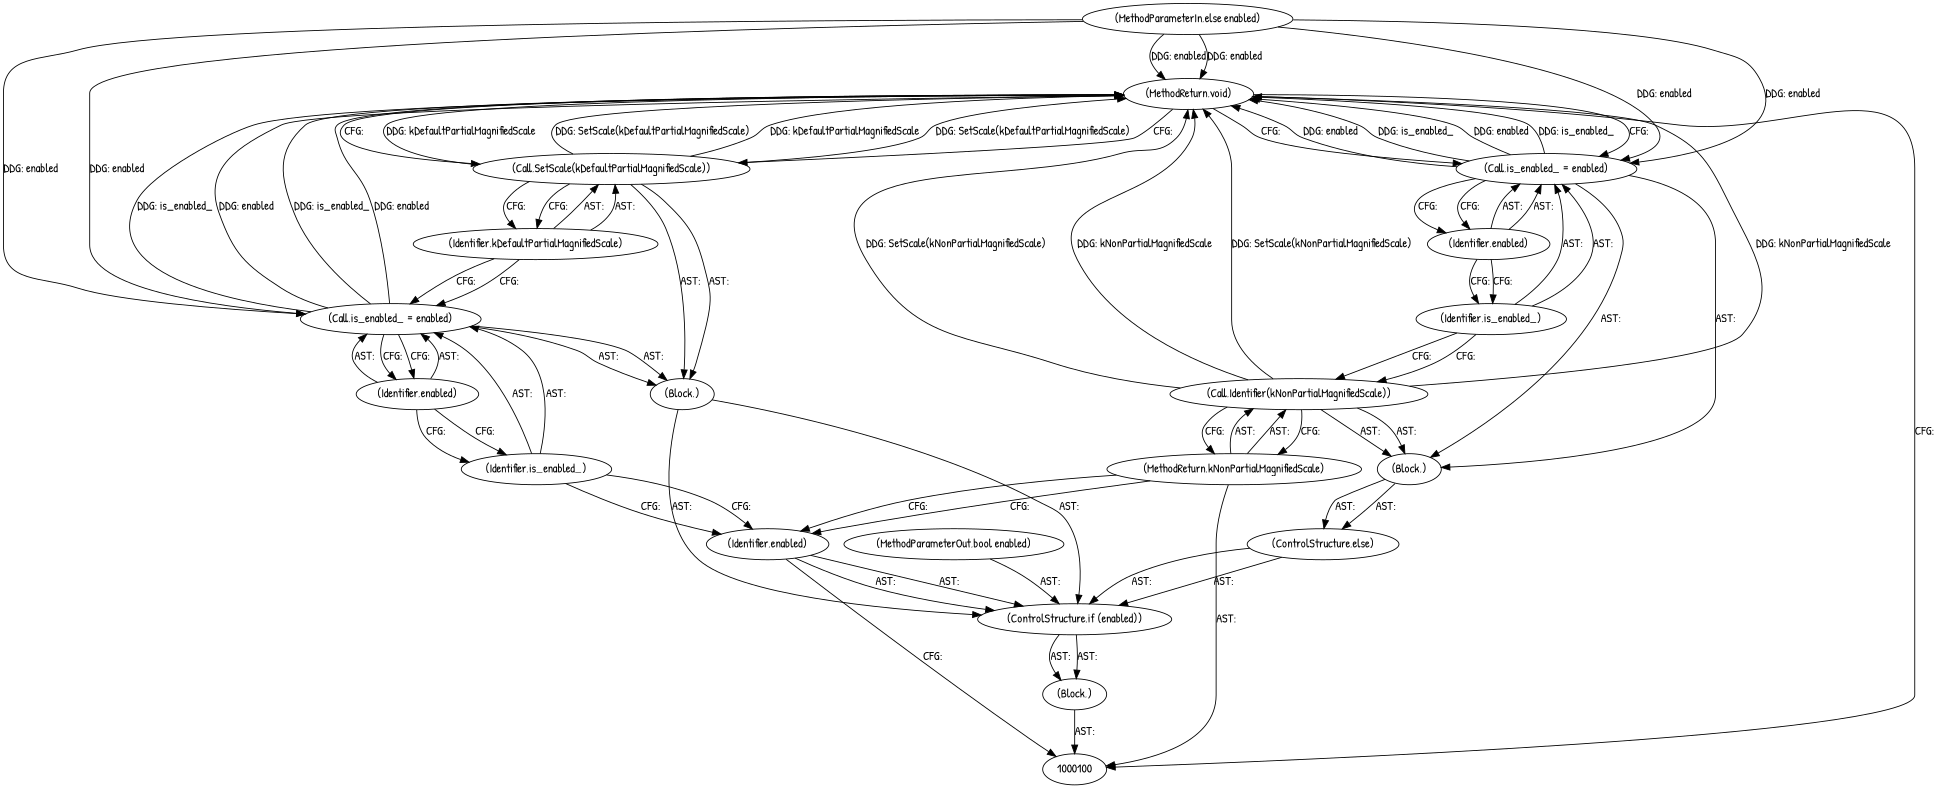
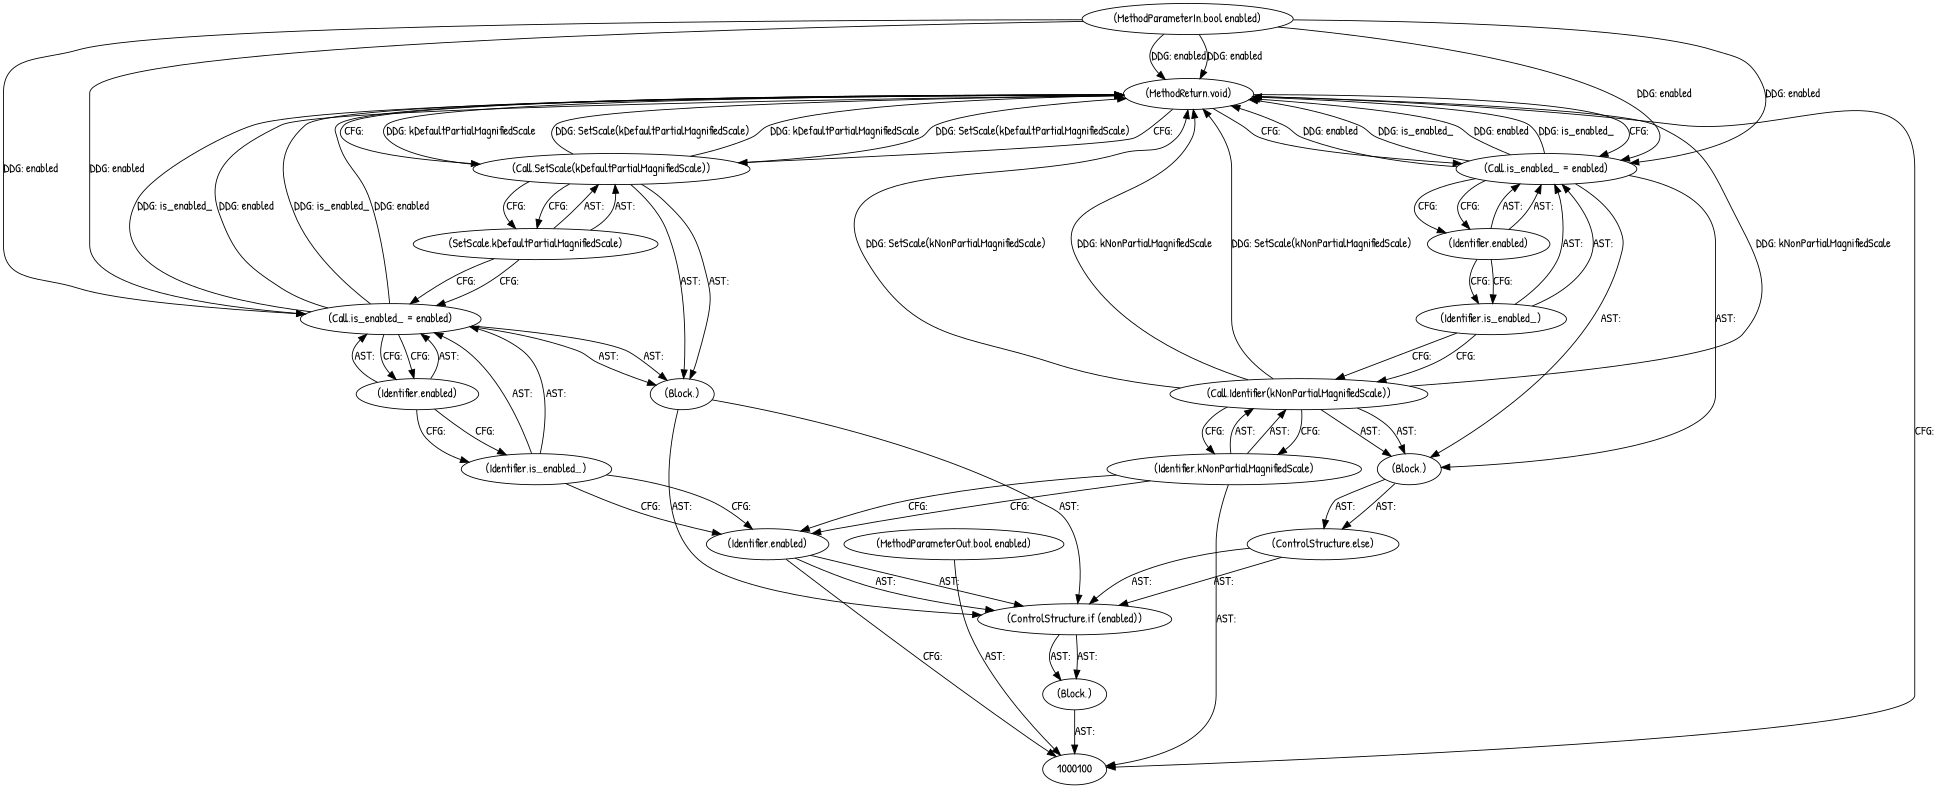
node "(MethodParameterIn,else enabled)": label "(MethodParameterIn,else enabled)" -> "(MethodParameterIn,bool enabled)"
node "(Identifier,kDefaultPartialMagnifiedScale)": label "(Identifier,kDefaultPartialMagnifiedScale)" -> "(SetScale,kDefaultPartialMagnifiedScale)"
node "(MethodReturn,kNonPartialMagnifiedScale)": label "(MethodReturn,kNonPartialMagnifiedScale)" -> "(Identifier,kNonPartialMagnifiedScale)"
edge "(MethodParameterOut,bool enabled)" -> "(ControlStructure,if (enabled))": now "(MethodParameterOut,bool enabled)" -> "1000100"
